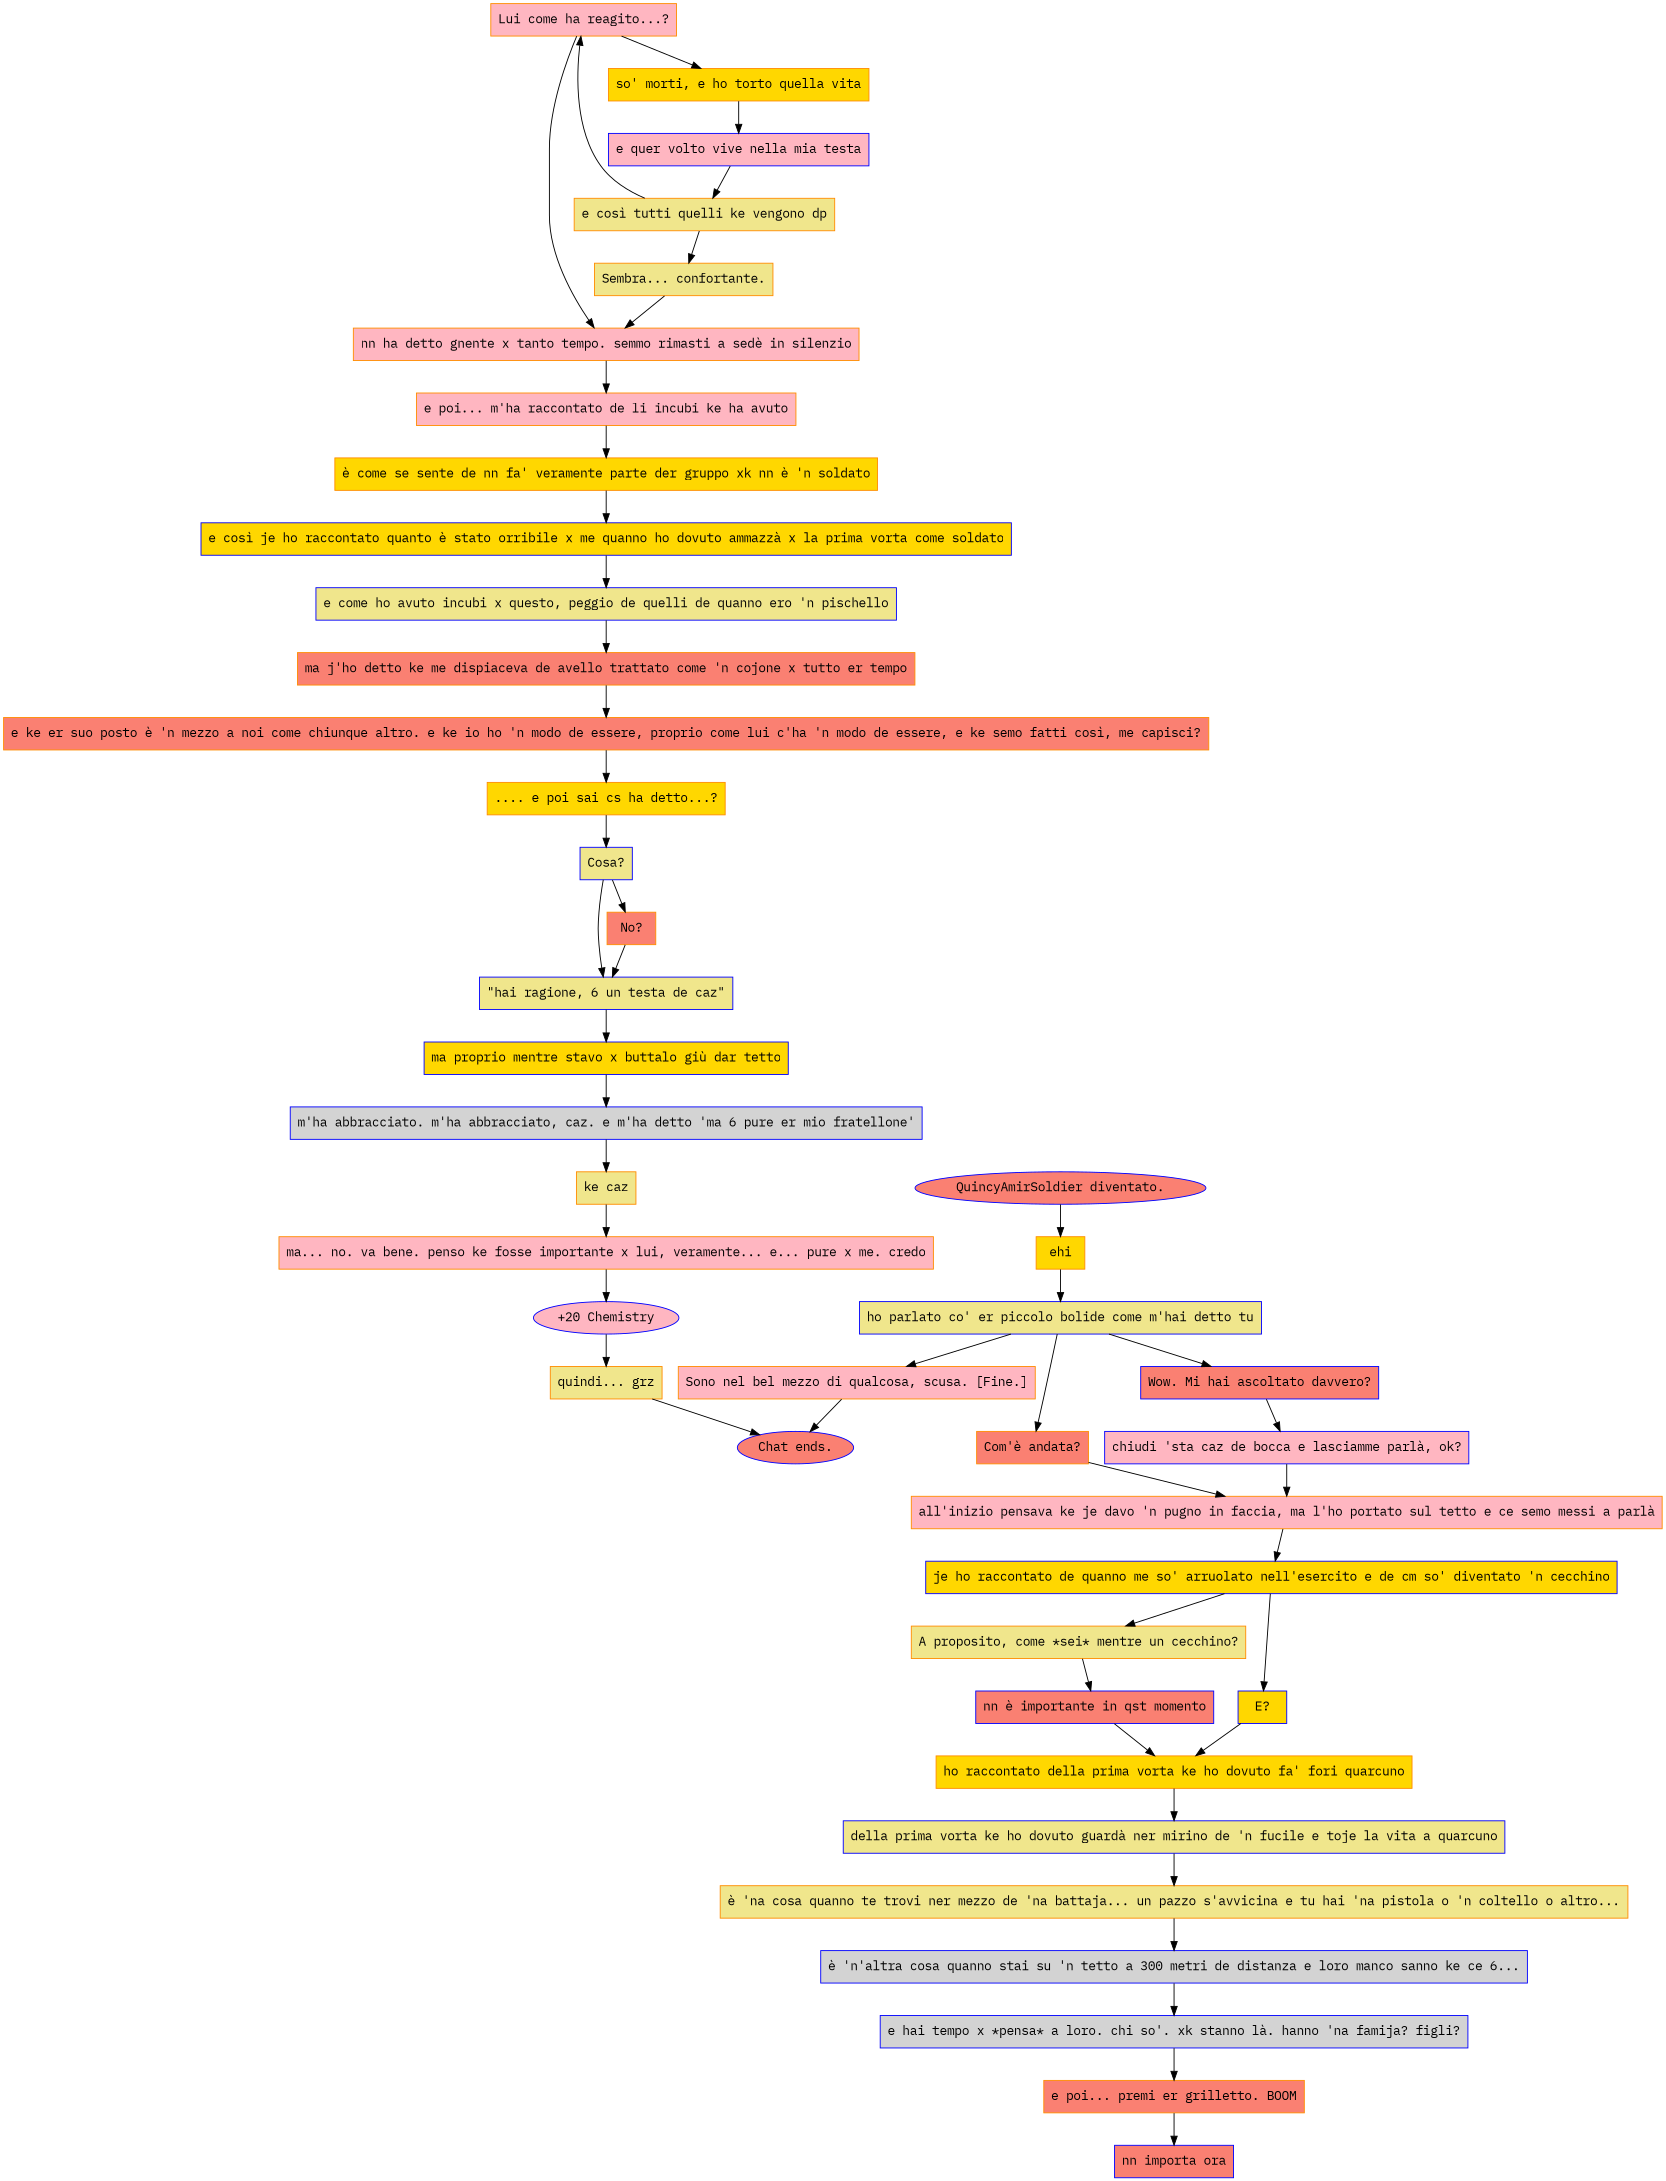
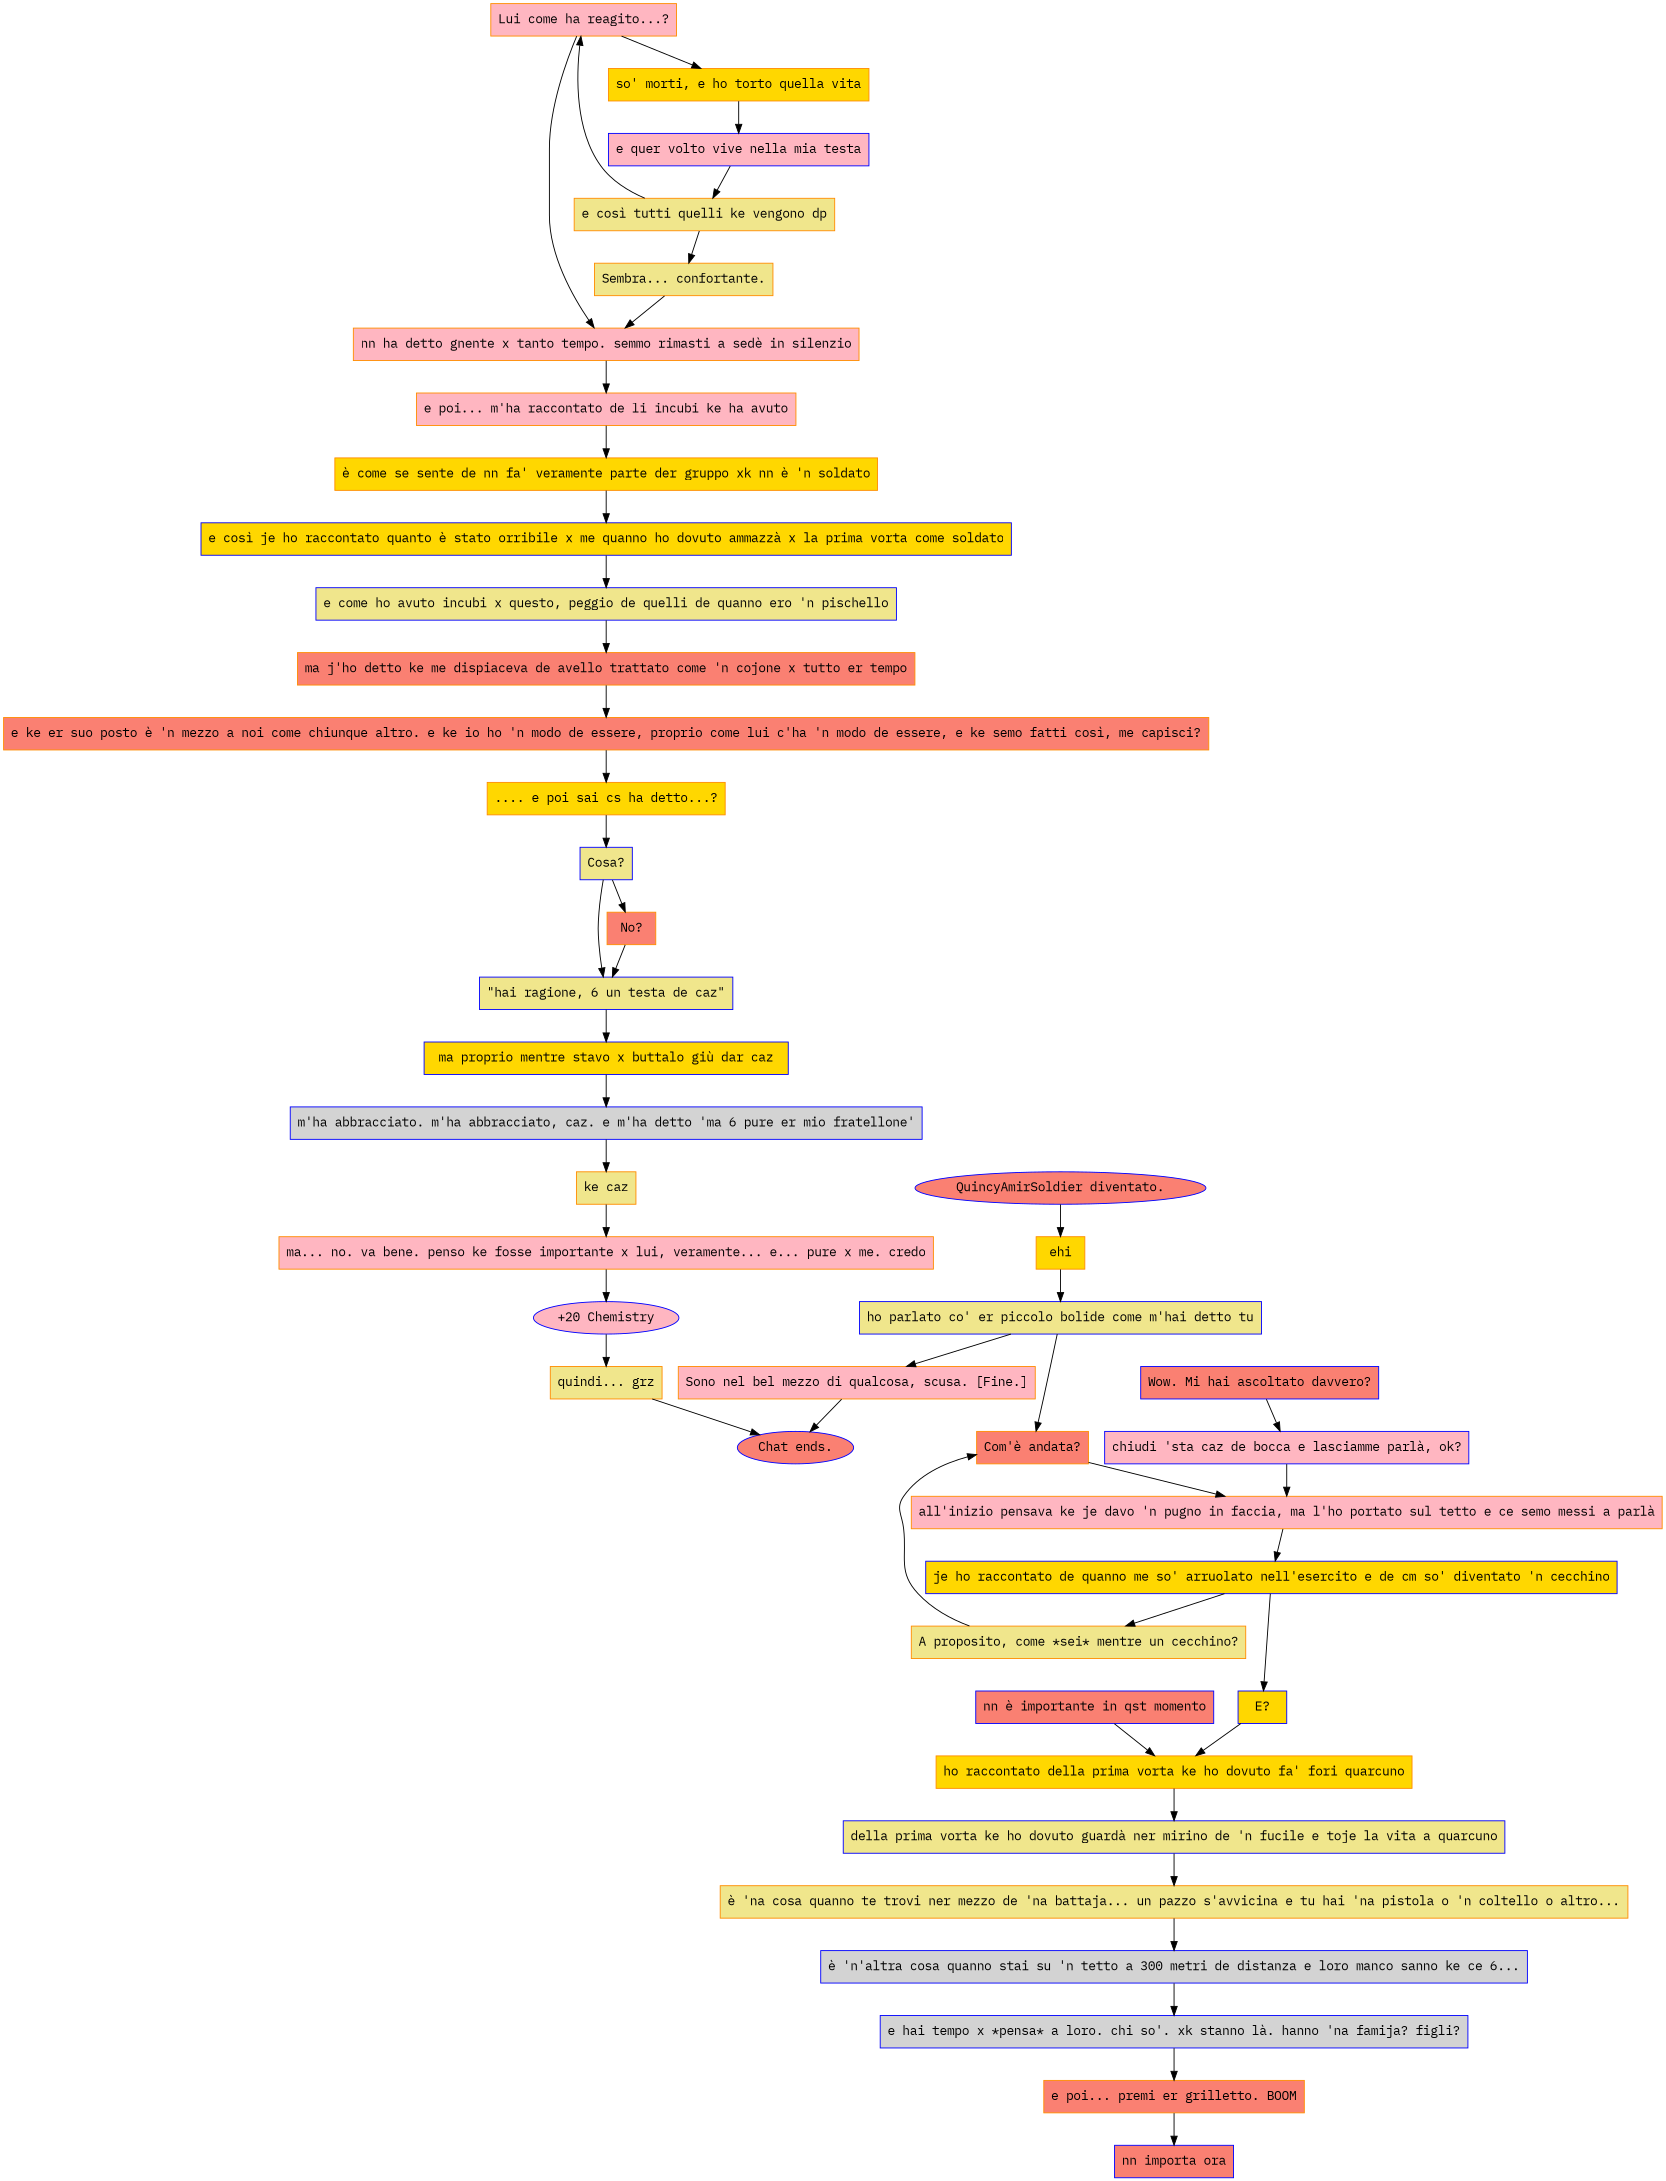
node "ma proprio mentre stavo x buttalo giù dar tetto": label "ma proprio mentre stavo x buttalo giù dar tetto" -> "ma proprio mentre stavo x buttalo giù dar caz"
edge "ho parlato co' er piccolo bolide come m'hai detto tu" -> "Wow. Mi hai ascoltato davvero?": removed
edge "A proposito, come *sei* mentre un cecchino?" -> "nn è importante in qst momento": now "A proposito, come *sei* mentre un cecchino?" -> "Com'è andata?"
